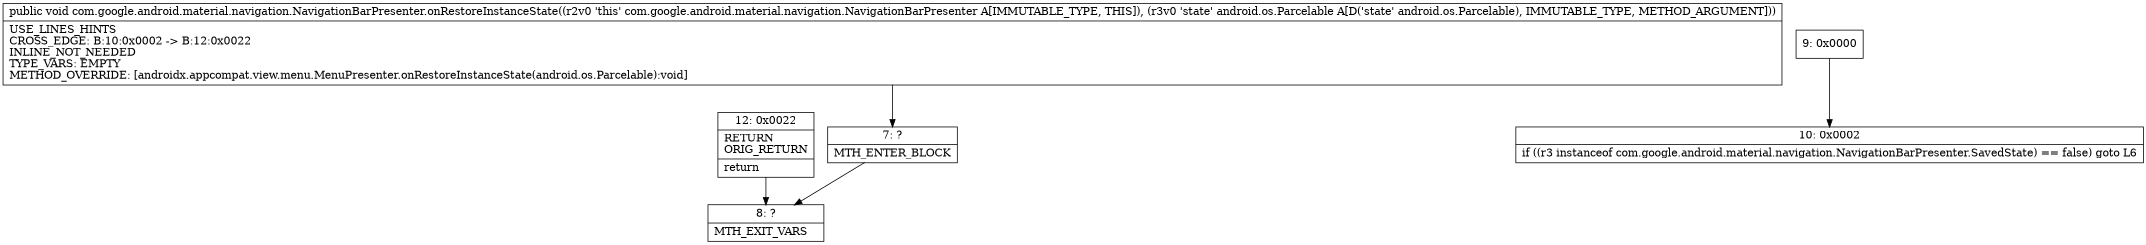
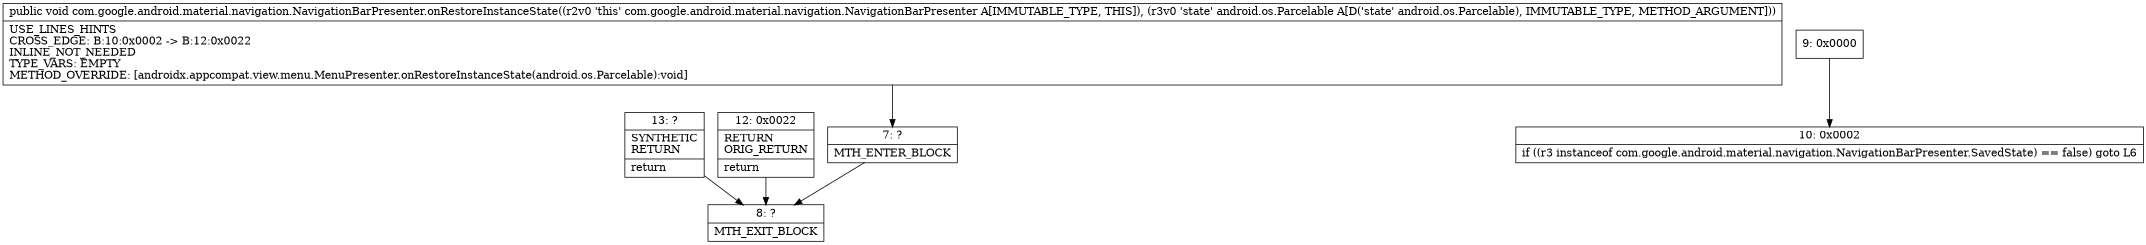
node "13: ?": added
node "8: ?": text "MTH_EXIT_VARS" -> "MTH_EXIT_BLOCK"
